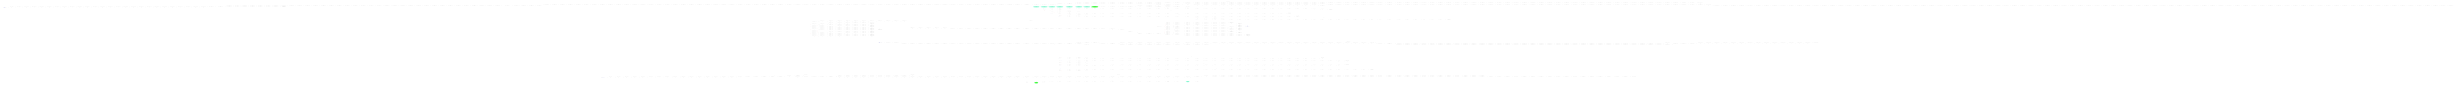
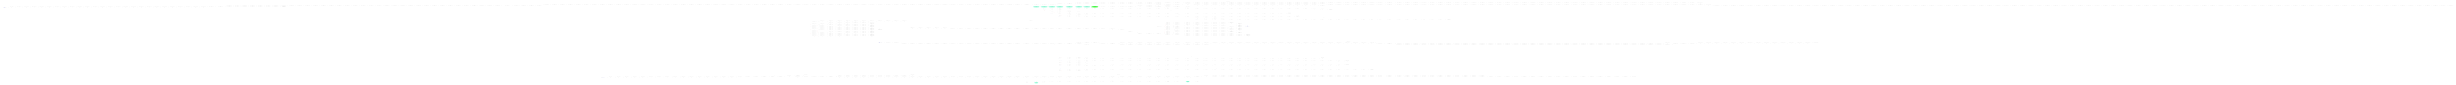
node "_thrFunc0___bb20 (_thrFunc0_)taskwait WCET=13": fillcolor green -> aquamarine
